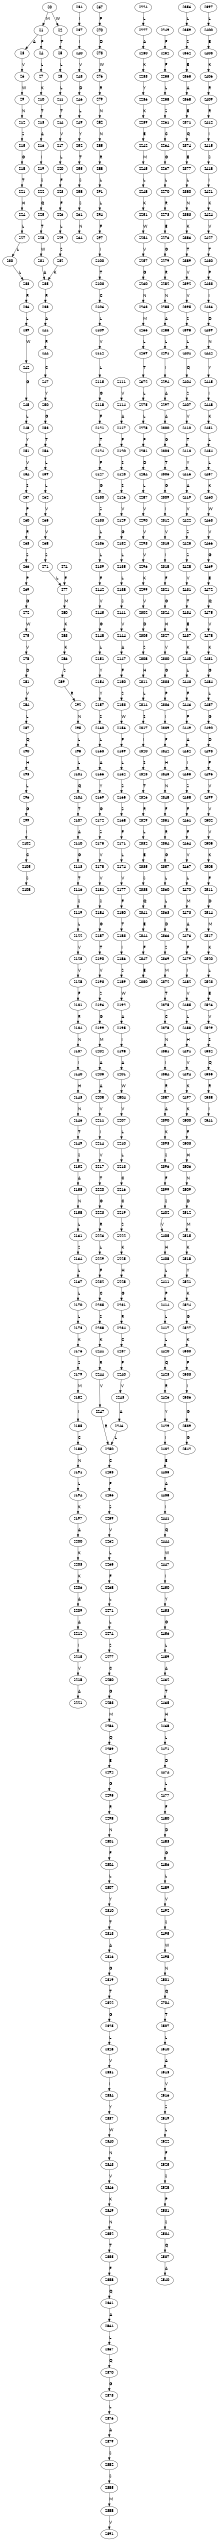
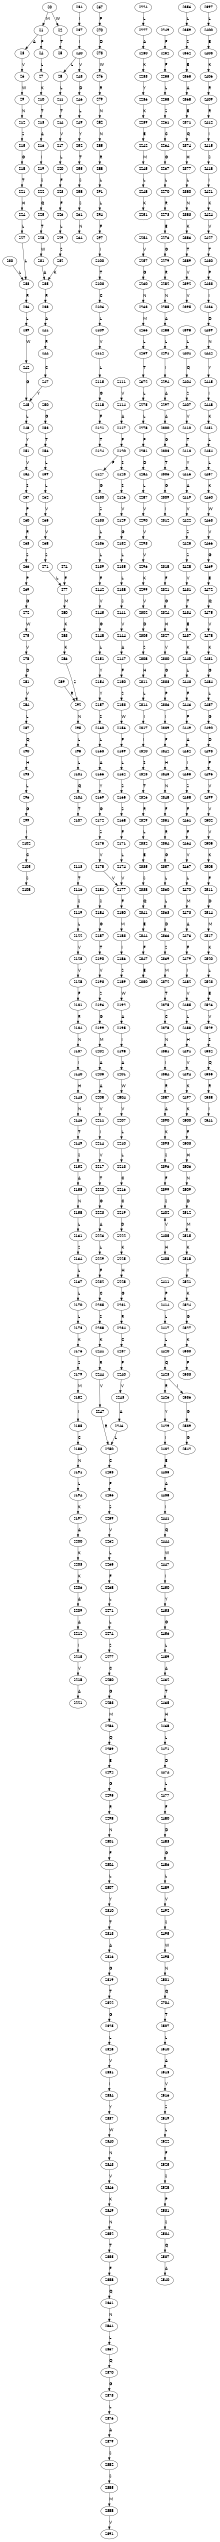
edge "S5" -> "S8": now "S40" -> "S8"
edge "S374" -> "S377": label "E" -> "H"
edge "S251" -> "S254": removed, label "W"
edge "S27" -> "S30": now "S27" -> "S33"
edge "S395" -> "S398": removed, label "S"
edge "S47" -> "S50": now "S47" -> "S45"
edge "S124" -> "S127": now "S120" -> "S127"
node "S315": removed
edge "S86" -> "S89": now "S86" -> "S92"
edge "S314" -> "S317": label "S" -> "I"
node "S110": removed
edge "S178" -> "S181": now "S178" -> "S177"
edge "S180" -> "S183": label "T" -> "M"
edge "S402" -> "S405": reversed
edge "S223" -> "S226": label "R" -> "A"
edge "S219" -> "S222": label "S" -> "D"
edge "S408" -> "S411": removed, label "L"
edge "S533" -> "S536": now "S423" -> "S536"
edge "S361" -> "S864": label "A" -> "N"
